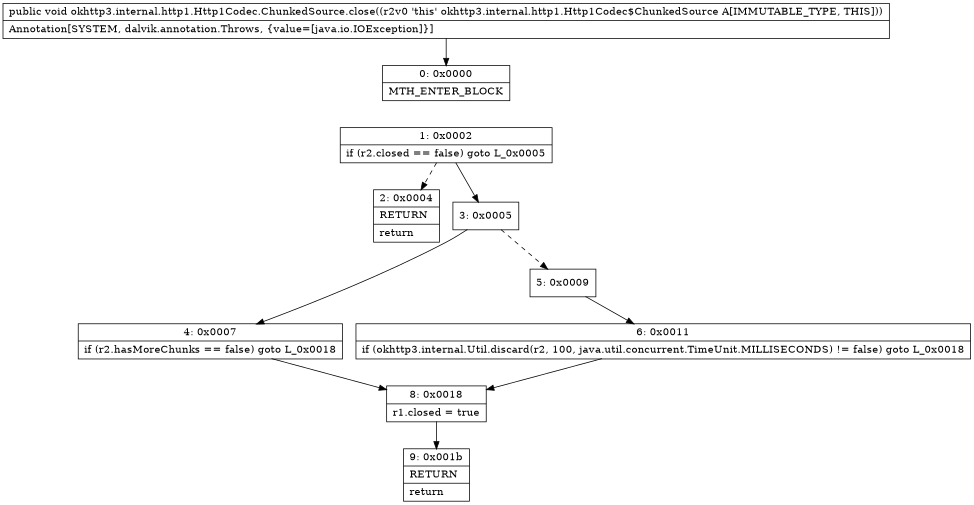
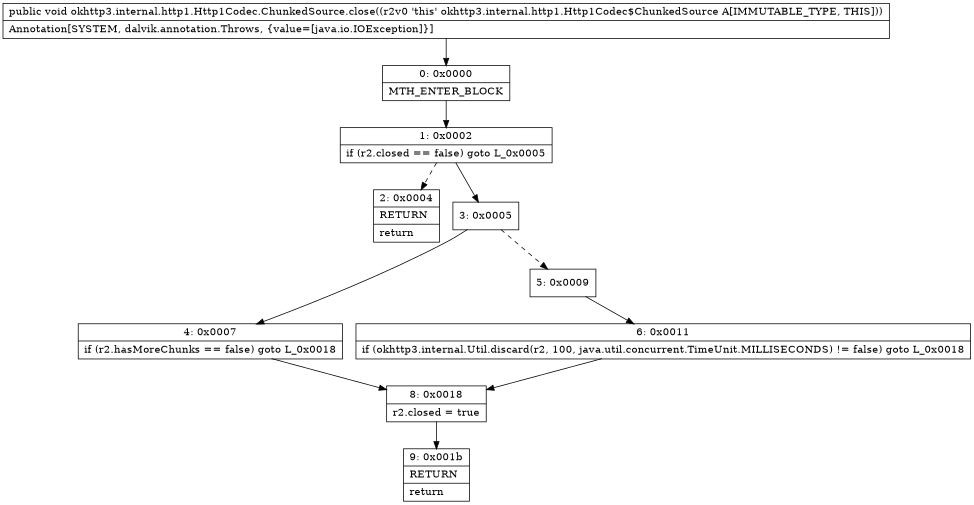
edge "0: 0x0000" -> "1: 0x0002": added
node "8: 0x0018": text "r1.closed = true" -> "r2.closed = true"
